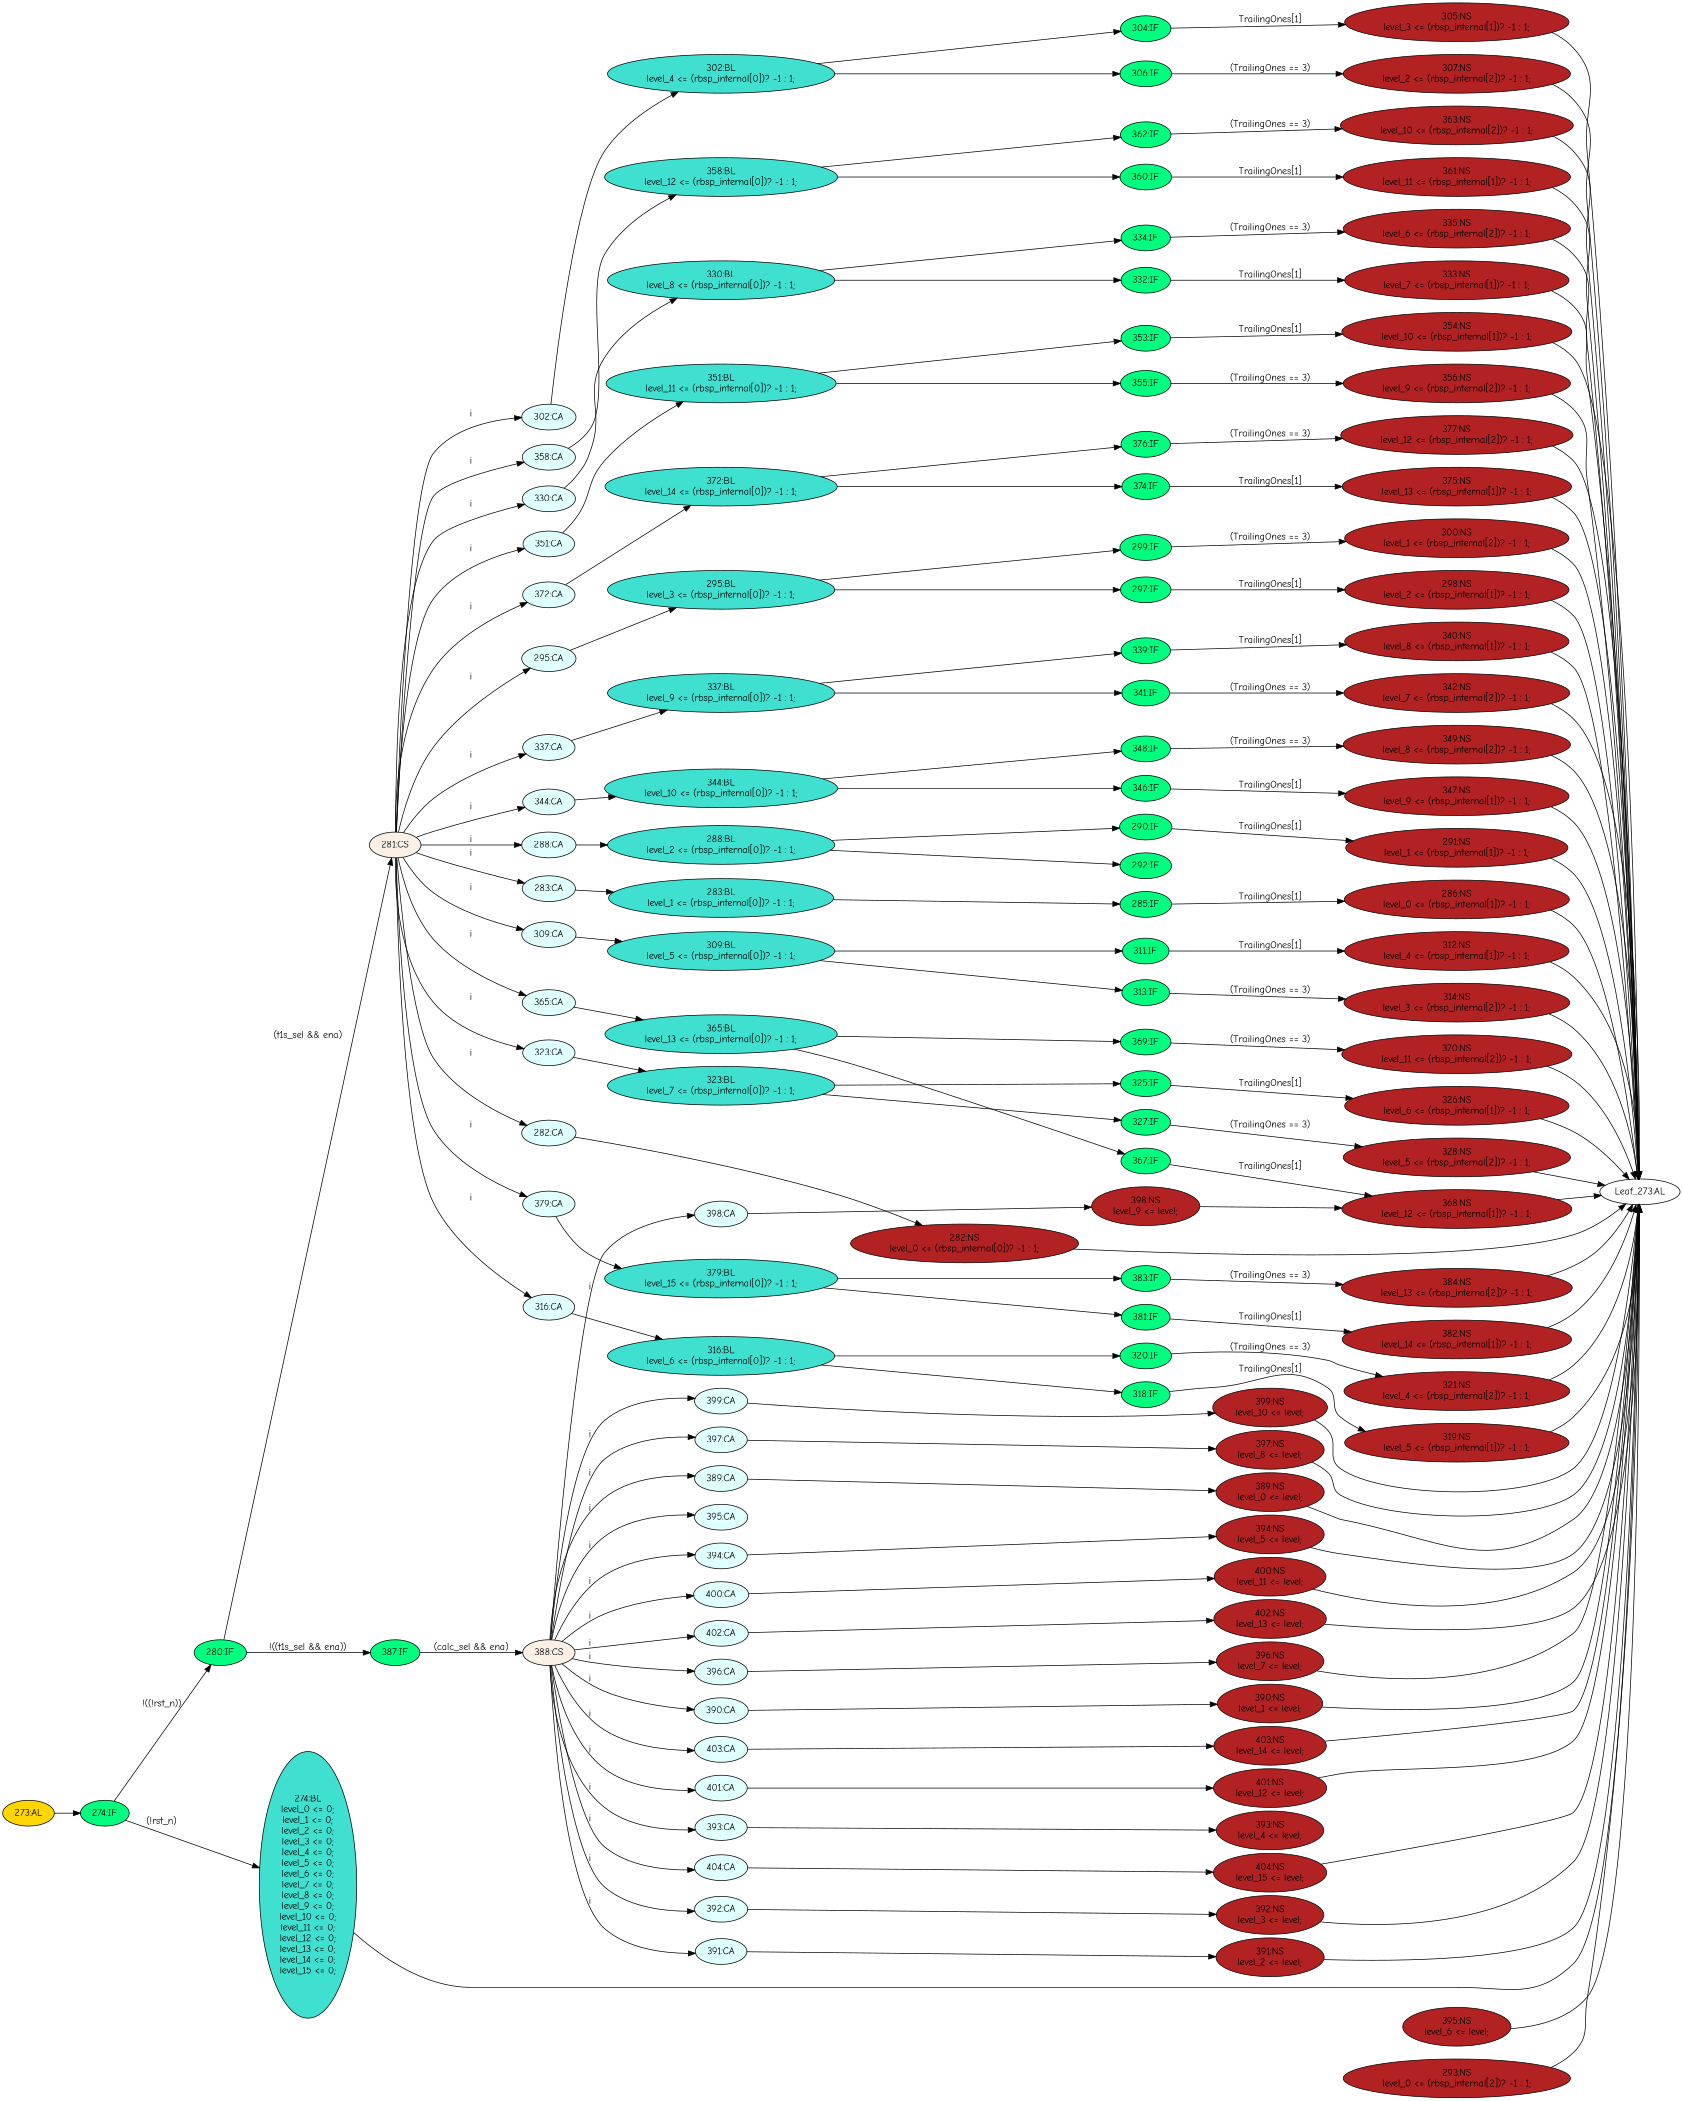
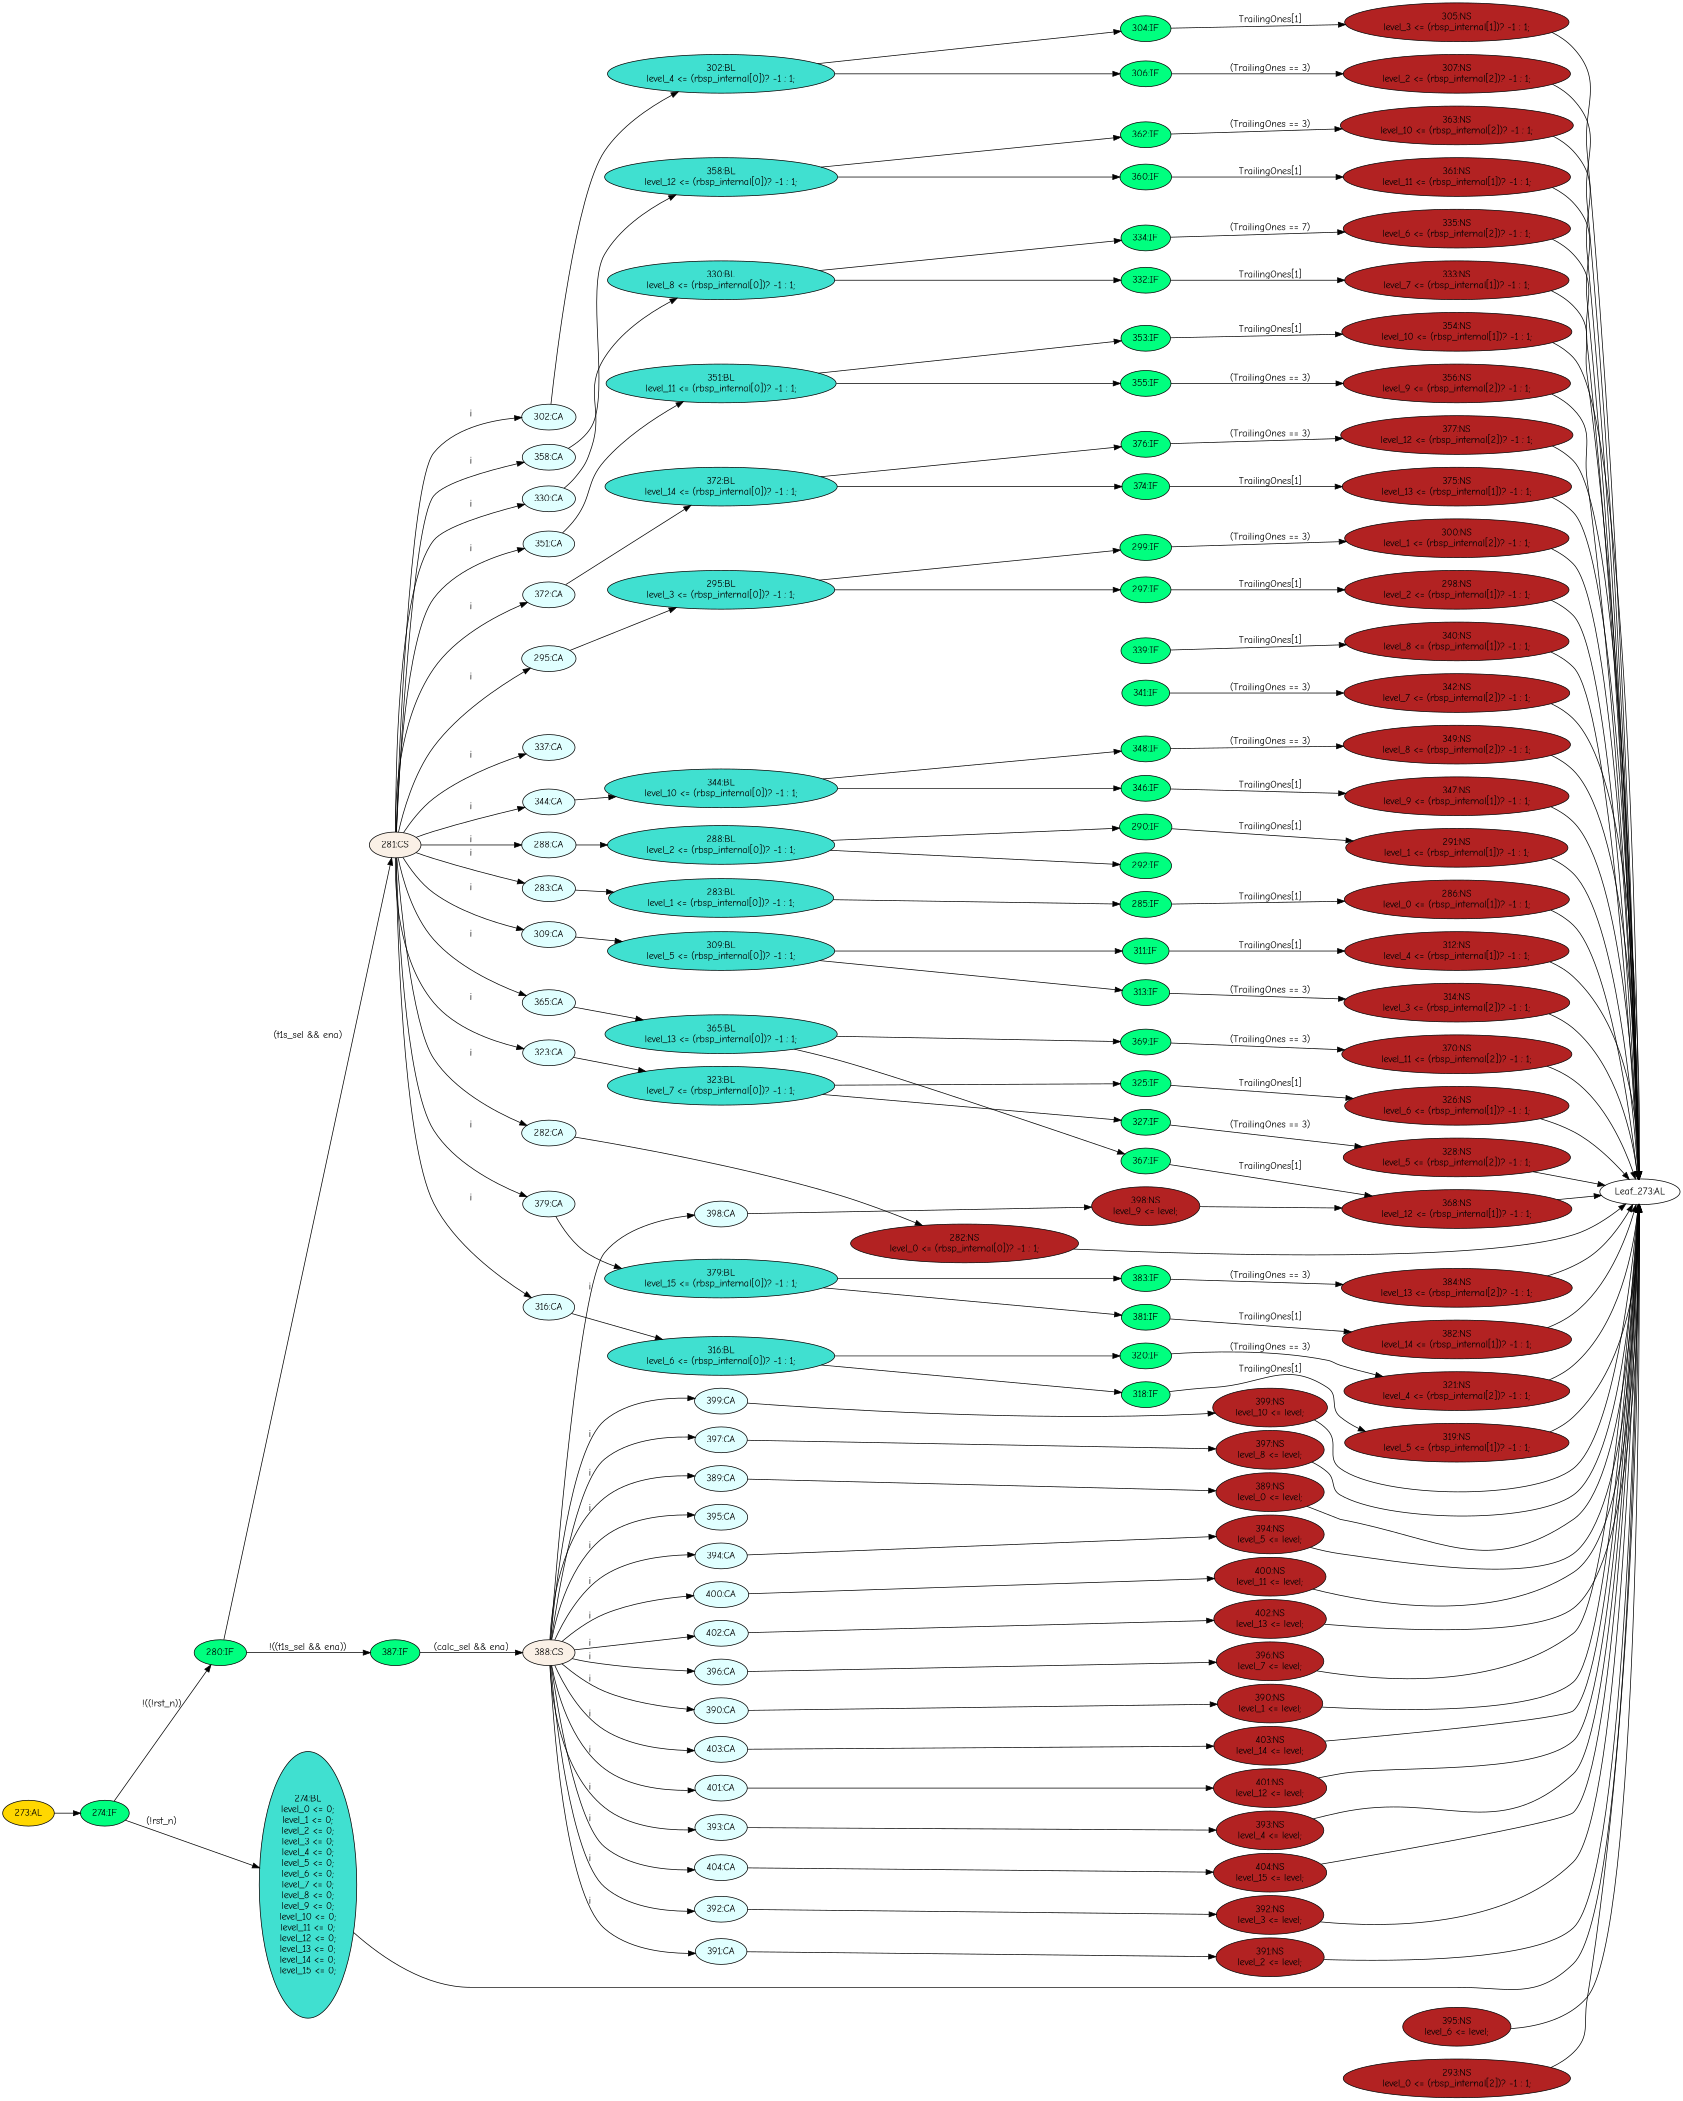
edge "334:IF" -> "335:NS level_6 <= (rbsp_internal[2])? -1 : 1;": label "(TrailingOnes == 3)" -> "(TrailingOnes == 7)"
node "337:BL level_9 <= (rbsp_internal[0])? -1 : 1;": removed
edge "393:NS level_4 <= level;" -> "Leaf_273:AL": added
